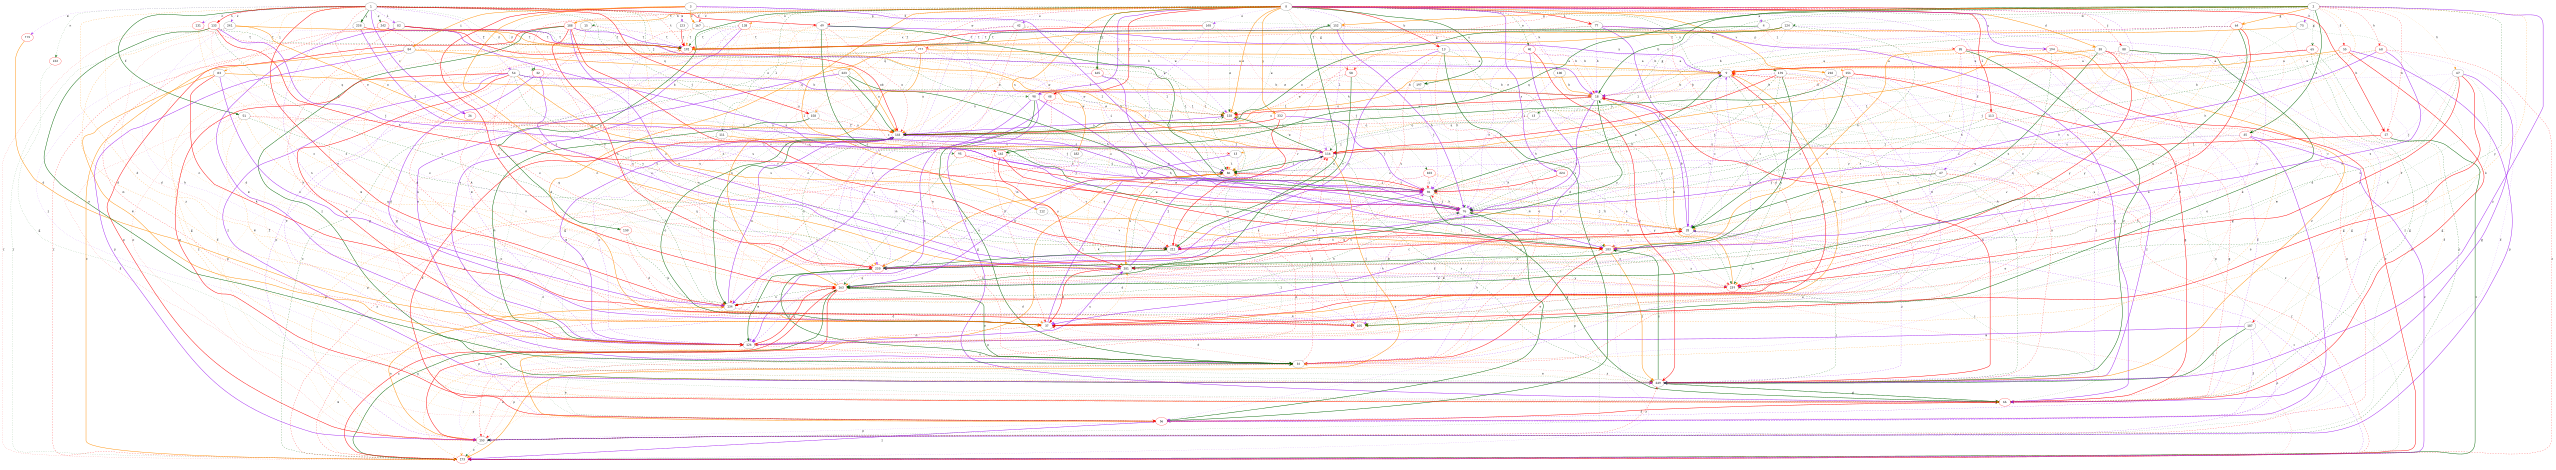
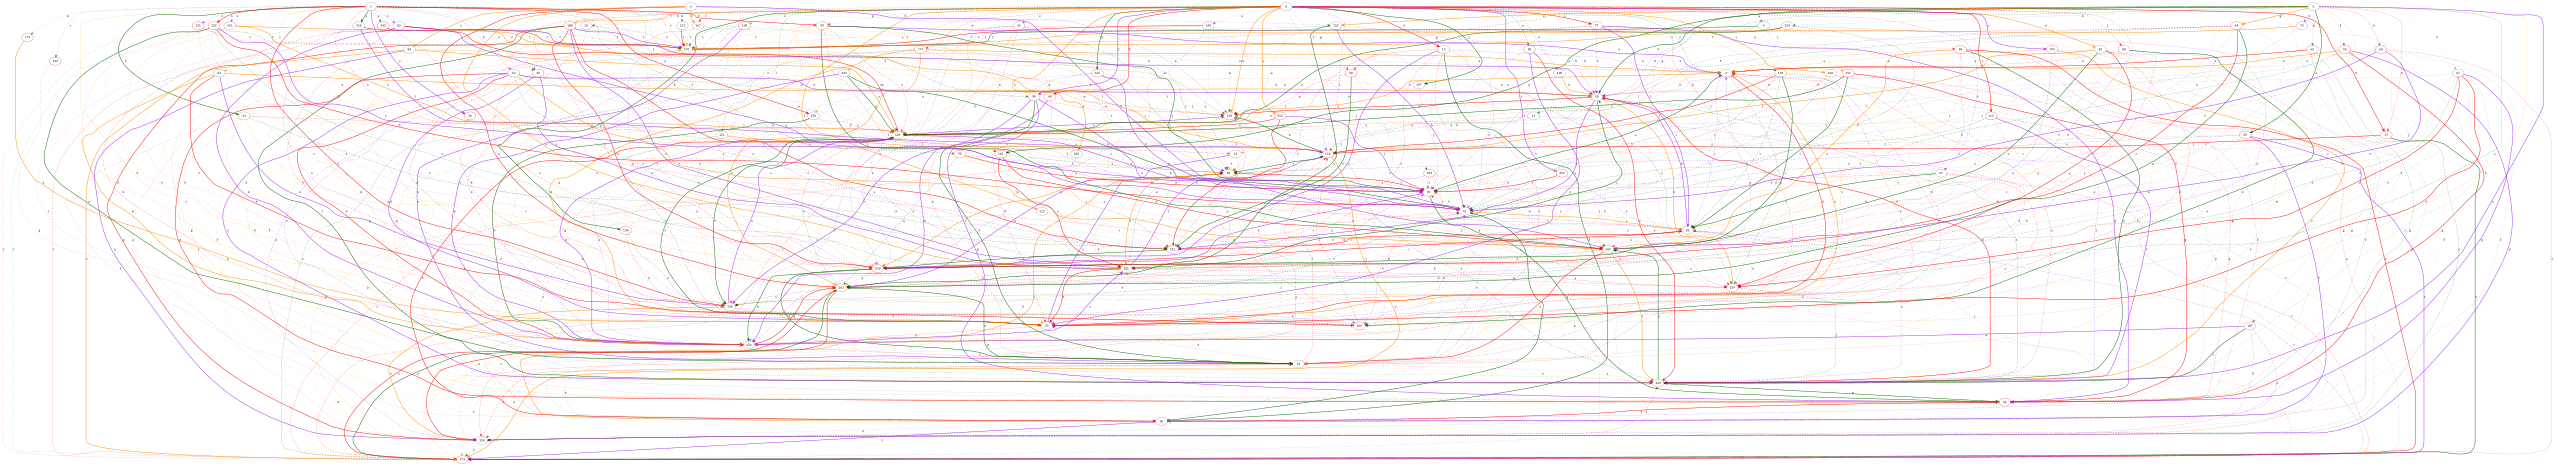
edge "64" -> "134": now "64" -> "230"
